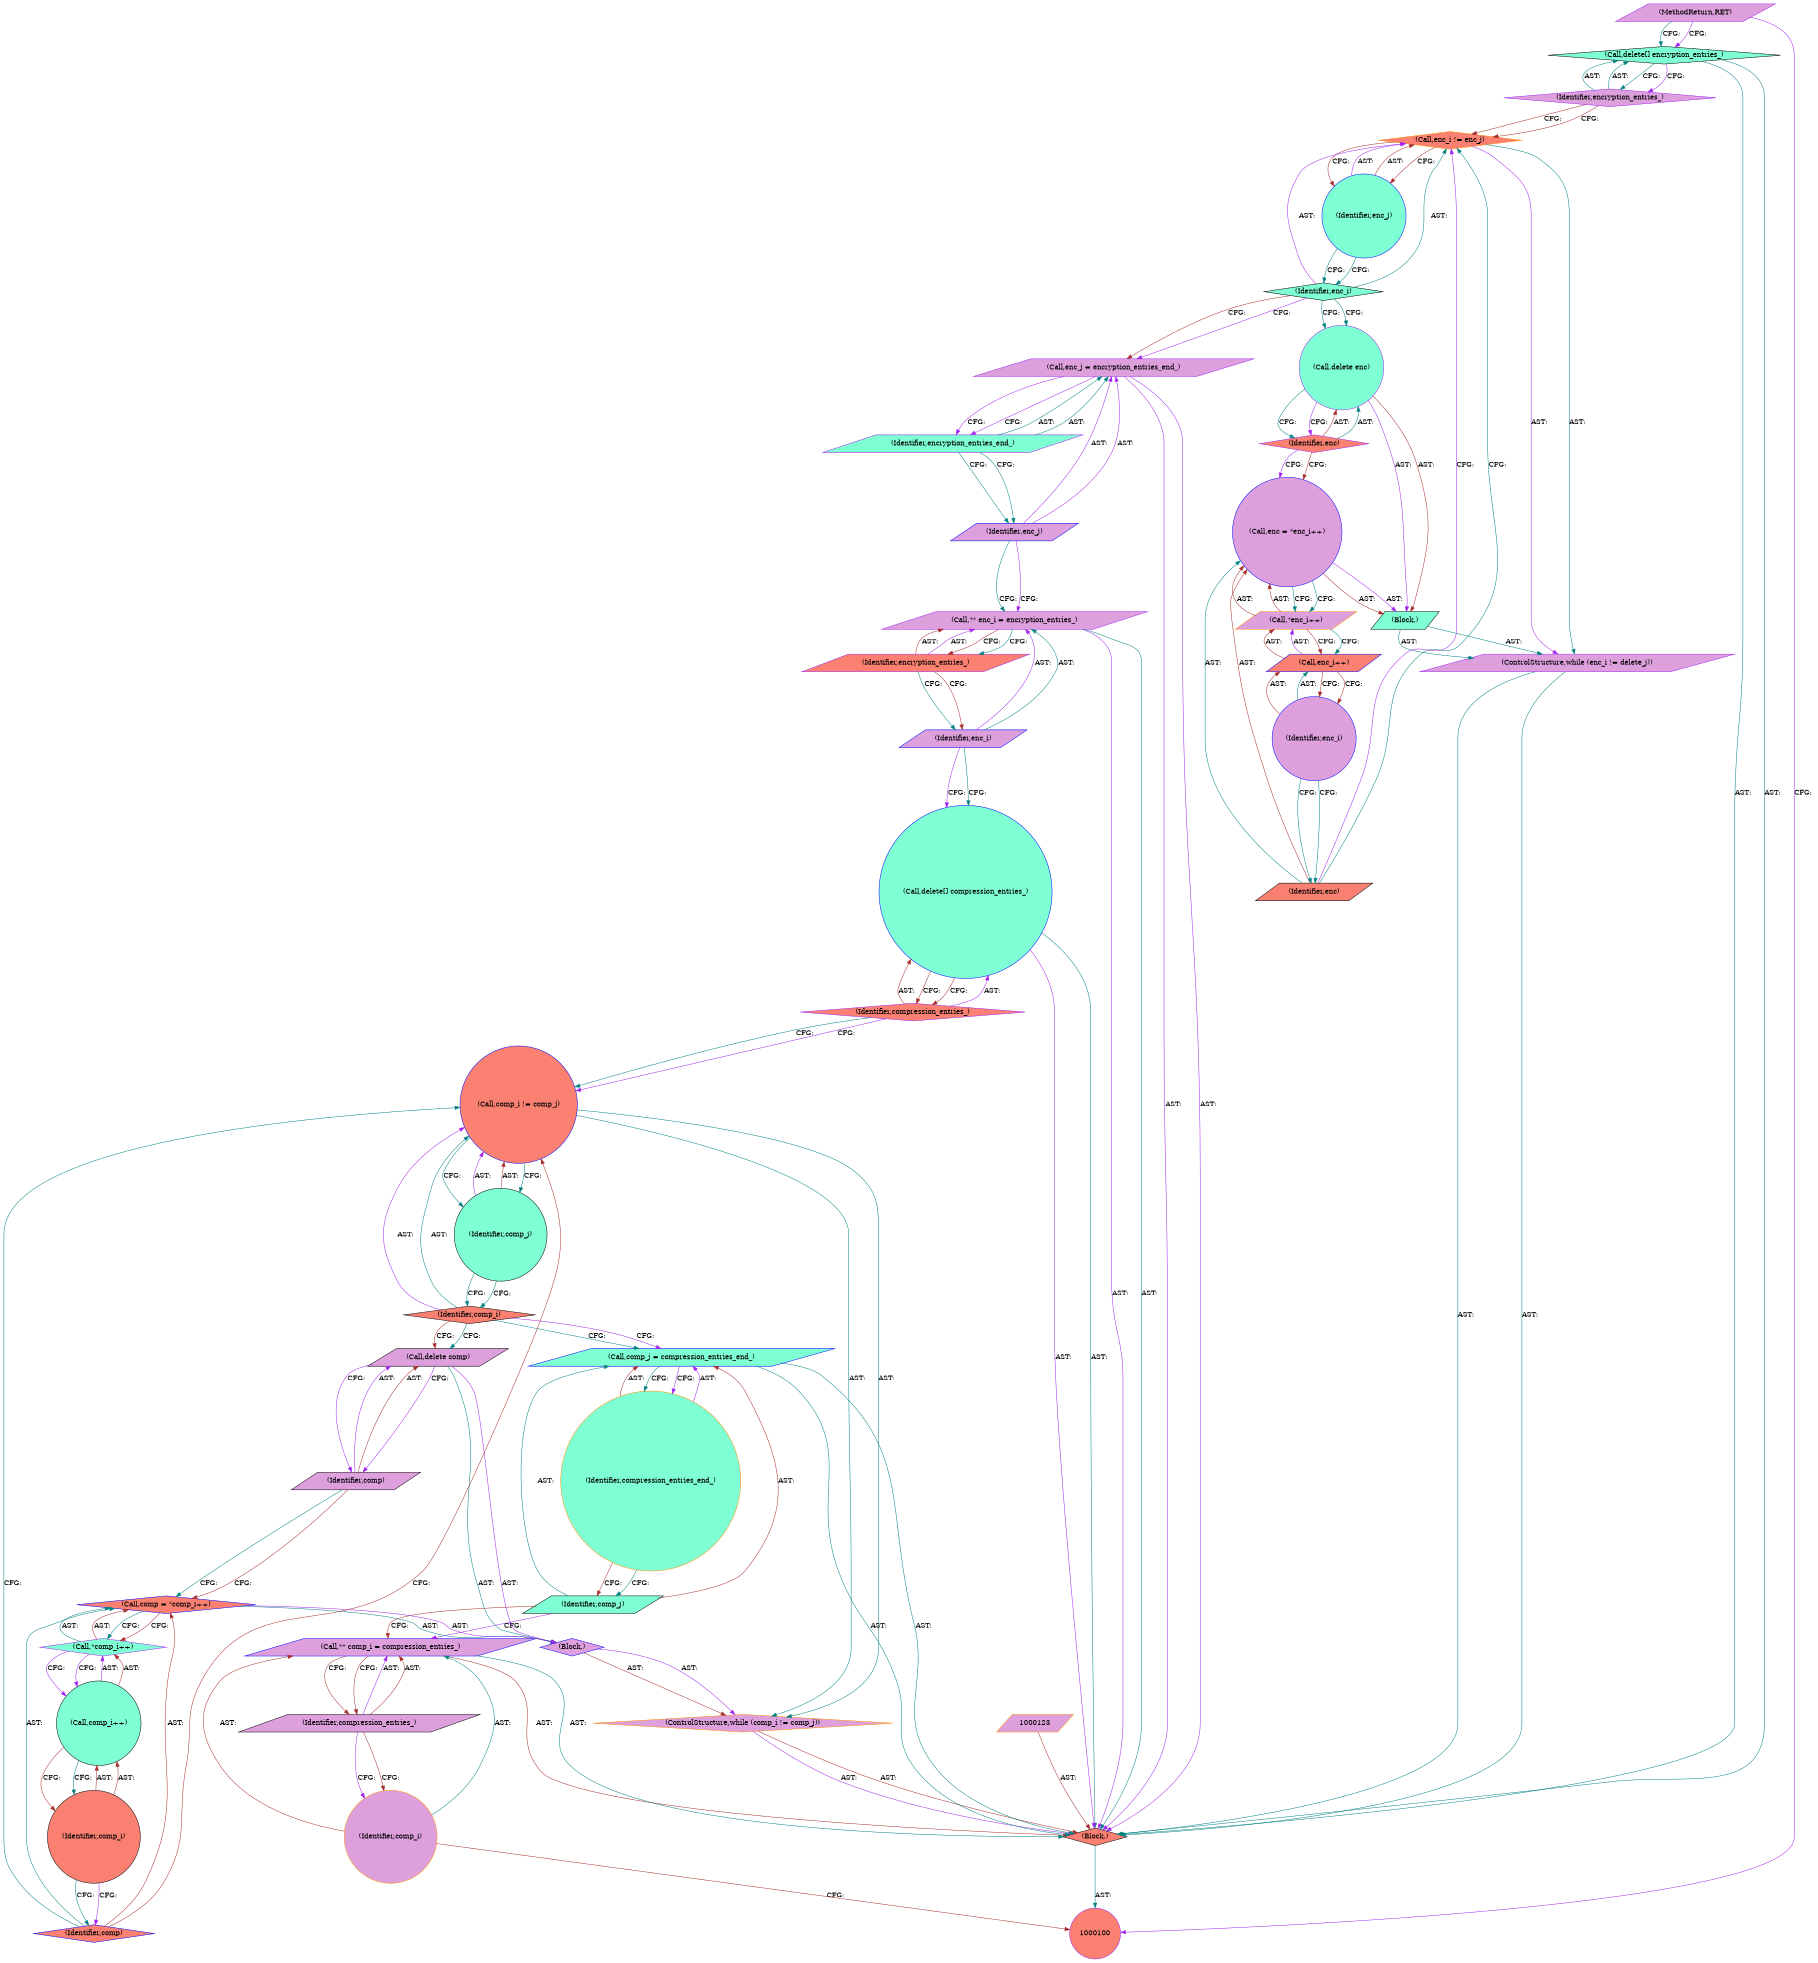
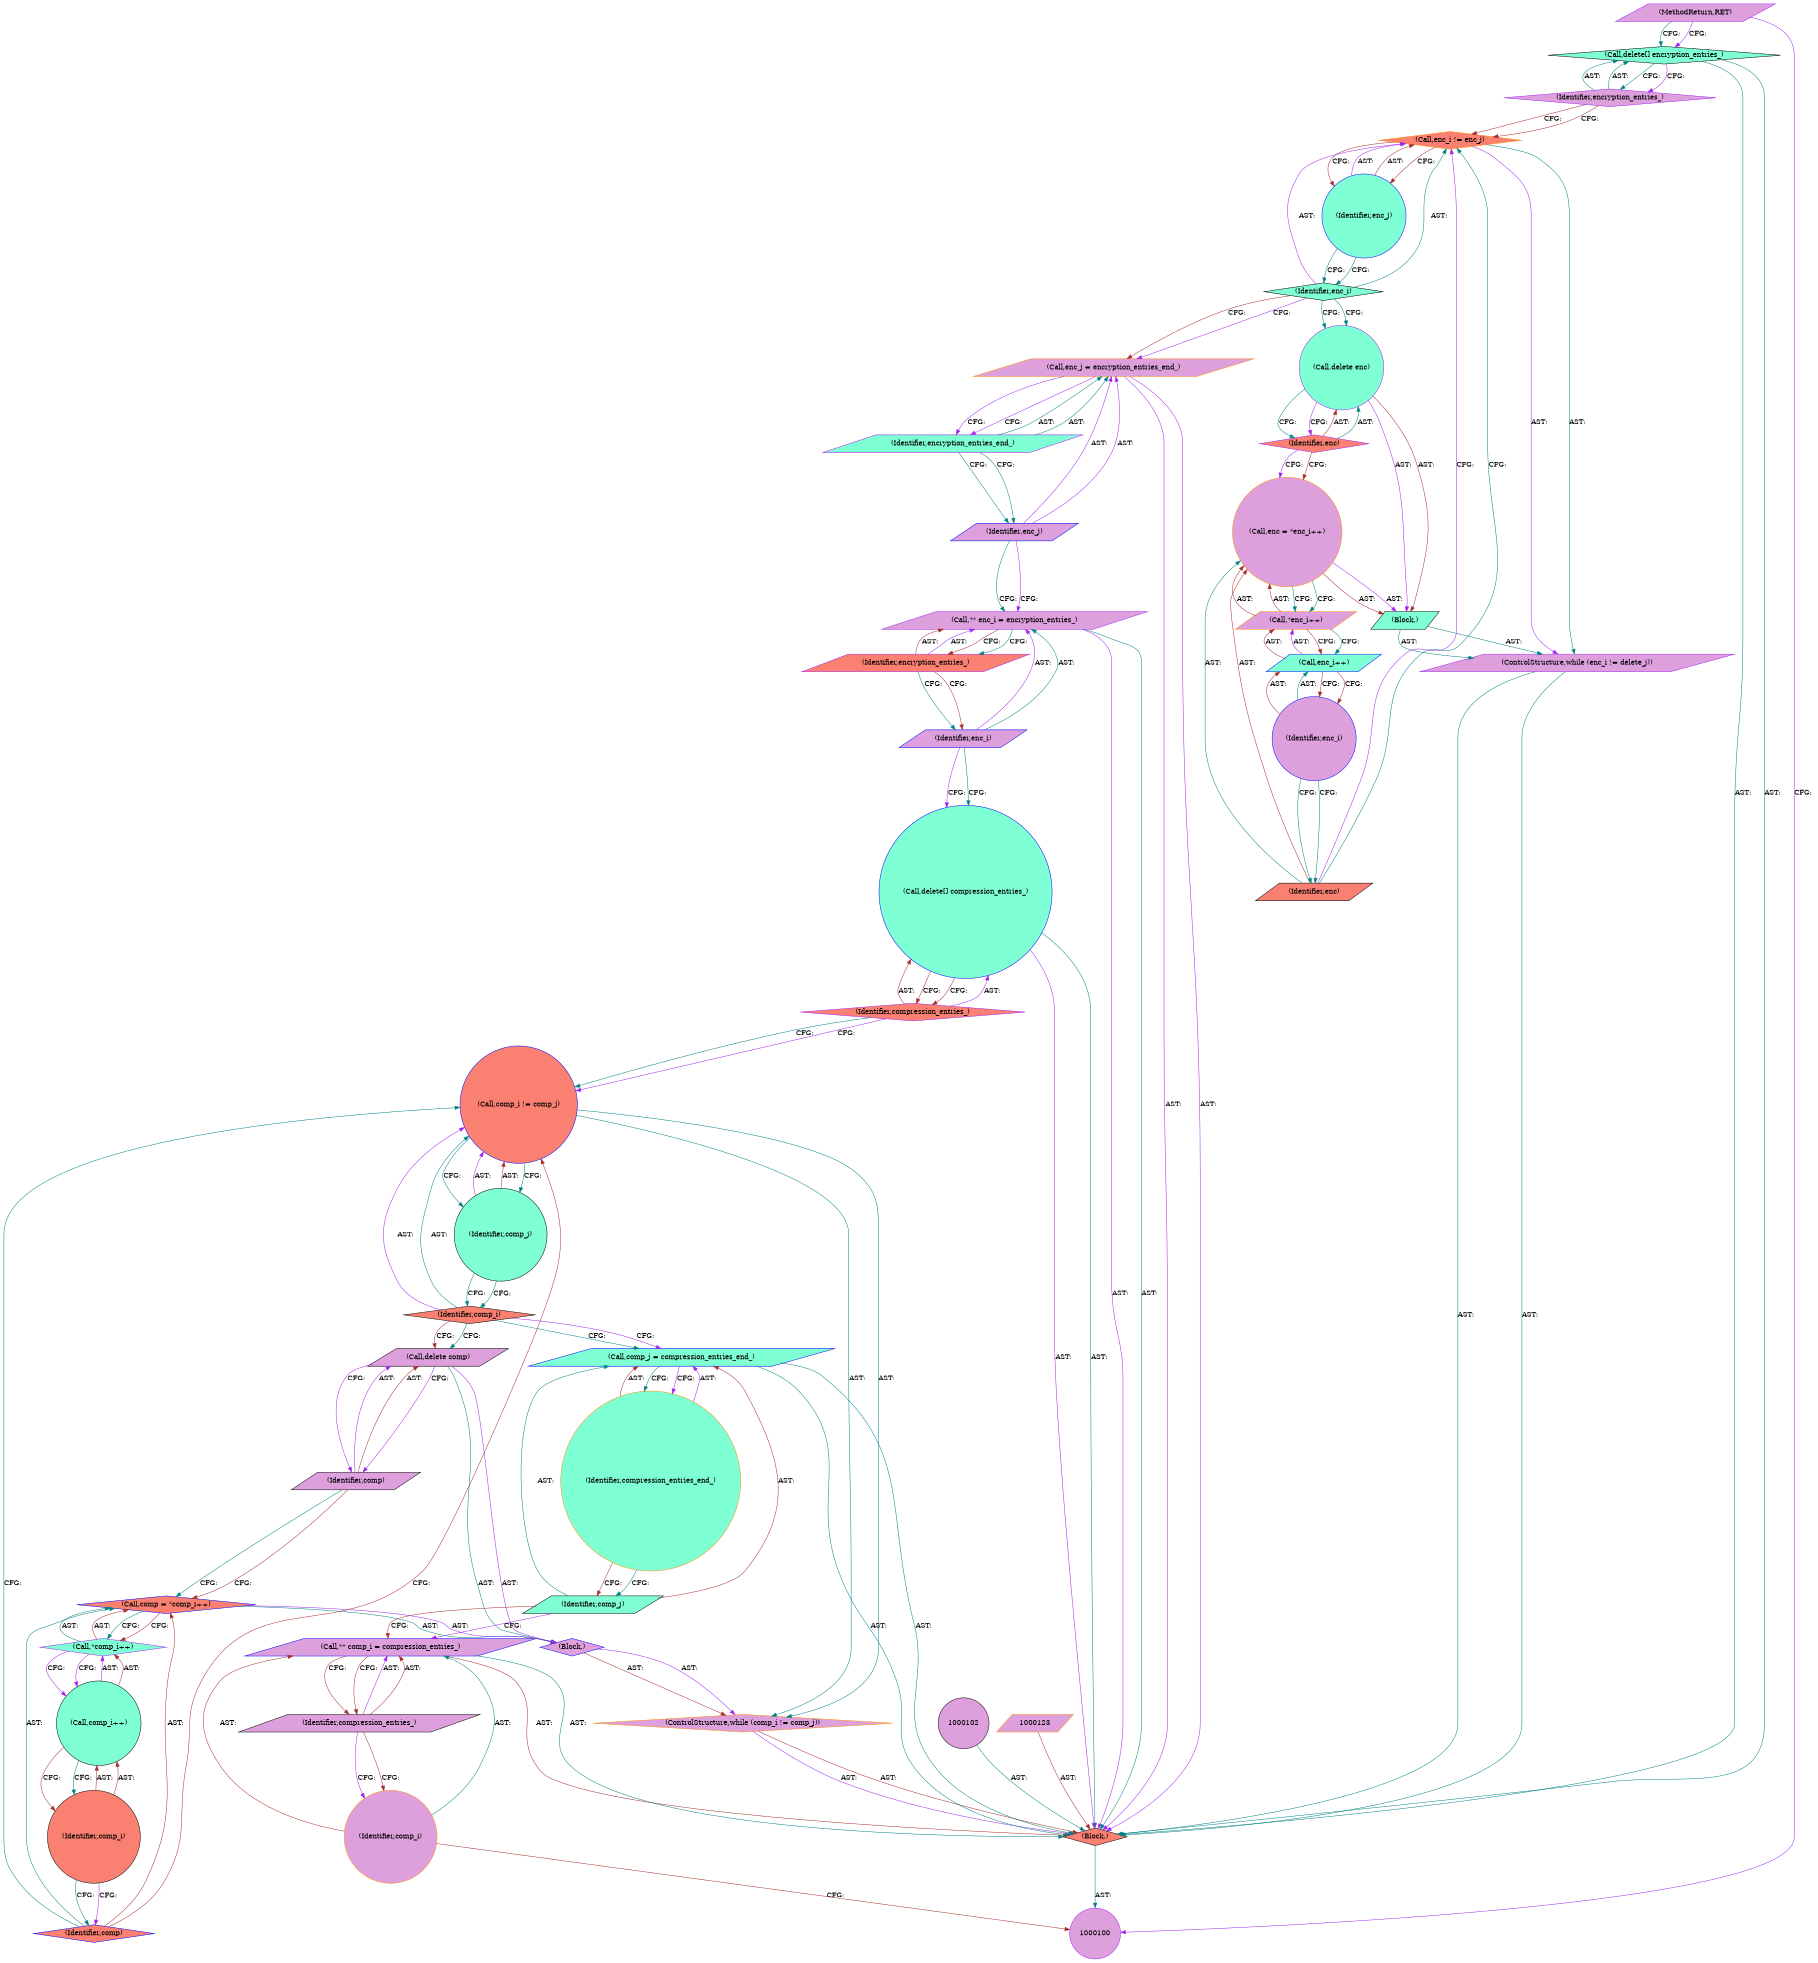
node "(Call,enc_j = encryption_entries_end_)": color purple -> darkorange
node "(Call,enc = *enc_i++)": color blue -> darkorange
node "(Call,enc_i++)": fillcolor salmon -> aquamarine
node "1000102": added
node "1000100": fillcolor salmon -> plum
